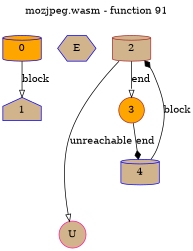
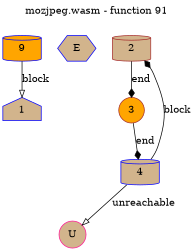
node "0": label "0" -> "9"
edge "2" -> "3": arrowhead onormal -> diamond
edge "2" -> "U": now "4" -> "U"
